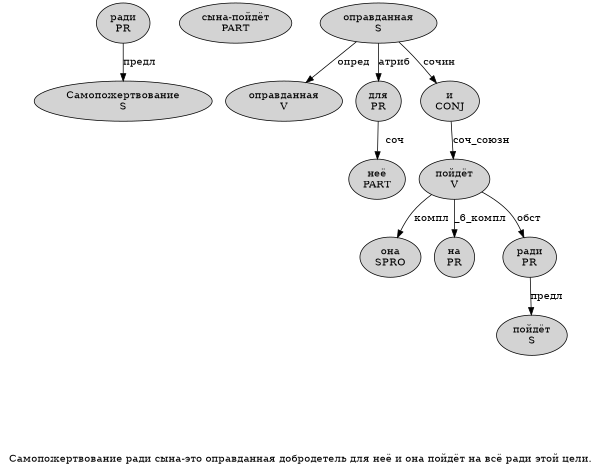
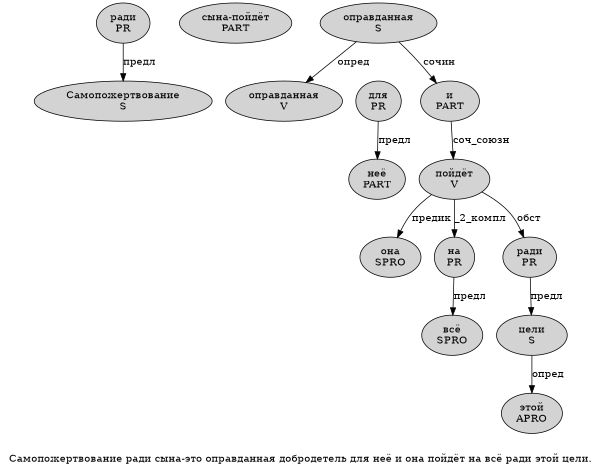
edge "оправданная S" -> "для PR": removed, label "атриб"
node "и CONJ": label "и CONJ" -> "и PART"
edge "для PR" -> "неё PART": label "соч" -> "предл"
edge "пойдёт V" -> "она SPRO": label "компл" -> "предик"
edge "пойдёт V" -> "на PR": label "_6_компл" -> "_2_компл"
node "всё SPRO": added
node "пойдёт S": label "пойдёт S" -> "цели S"
node "этой APRO": added
